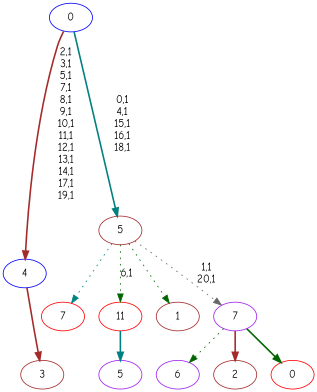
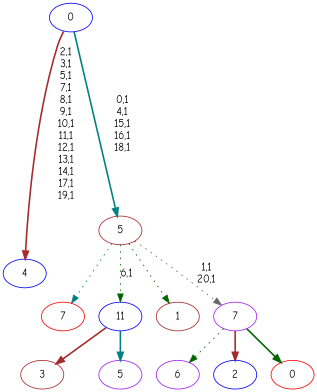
node "11": color red -> blue
edge "4" -> "3": now "11" -> "3"
node "2": color brown -> blue
